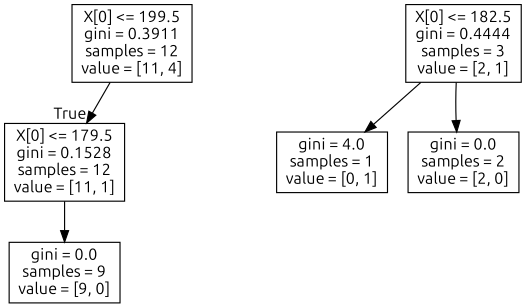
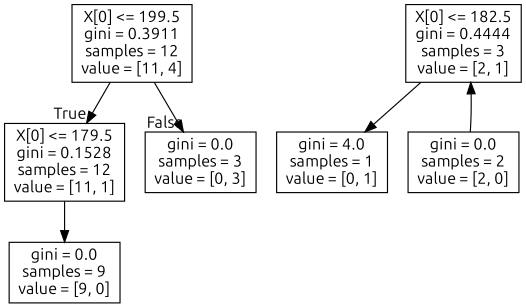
edge "X[0] <= 182.5 gini = 0.4444 samples = 3 value = [2, 1]" -> "gini = 0.0 samples = 2 value = [2, 0]": reversed
node "gini = 0.0 samples = 3 value = [0, 3]": added
